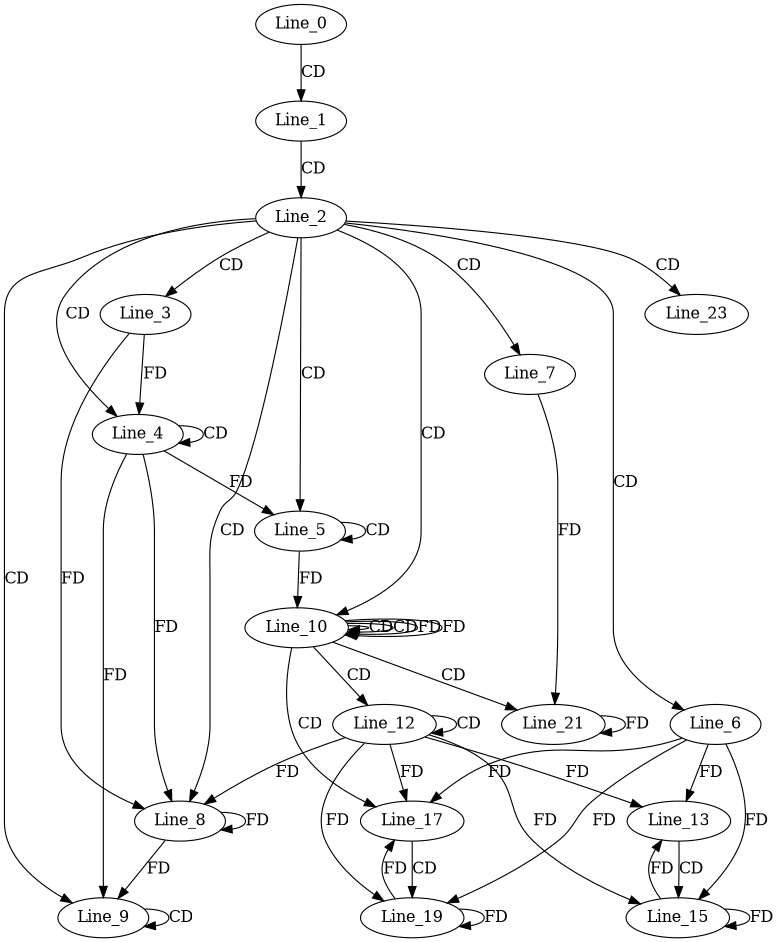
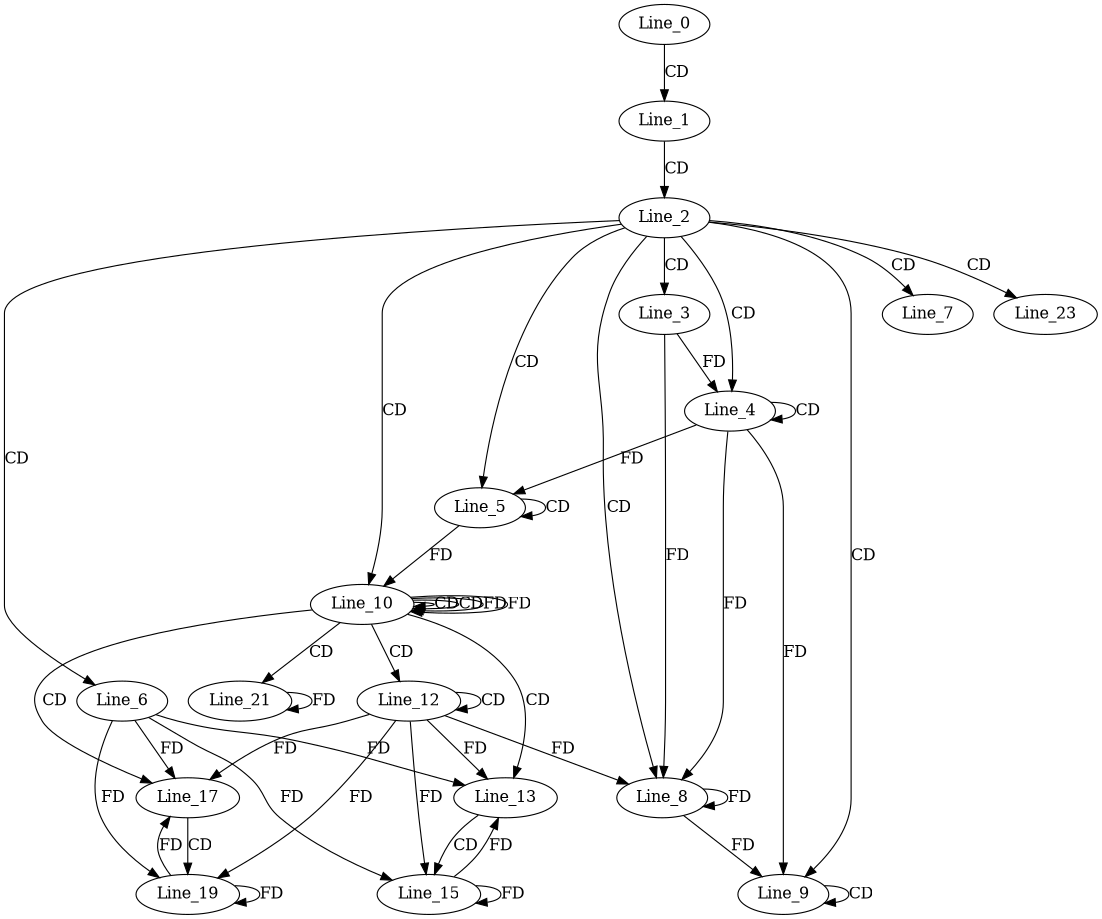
edge "Line_7" -> "Line_21": removed, label "FD"
edge "Line_10" -> "Line_13": added, label "CD"
